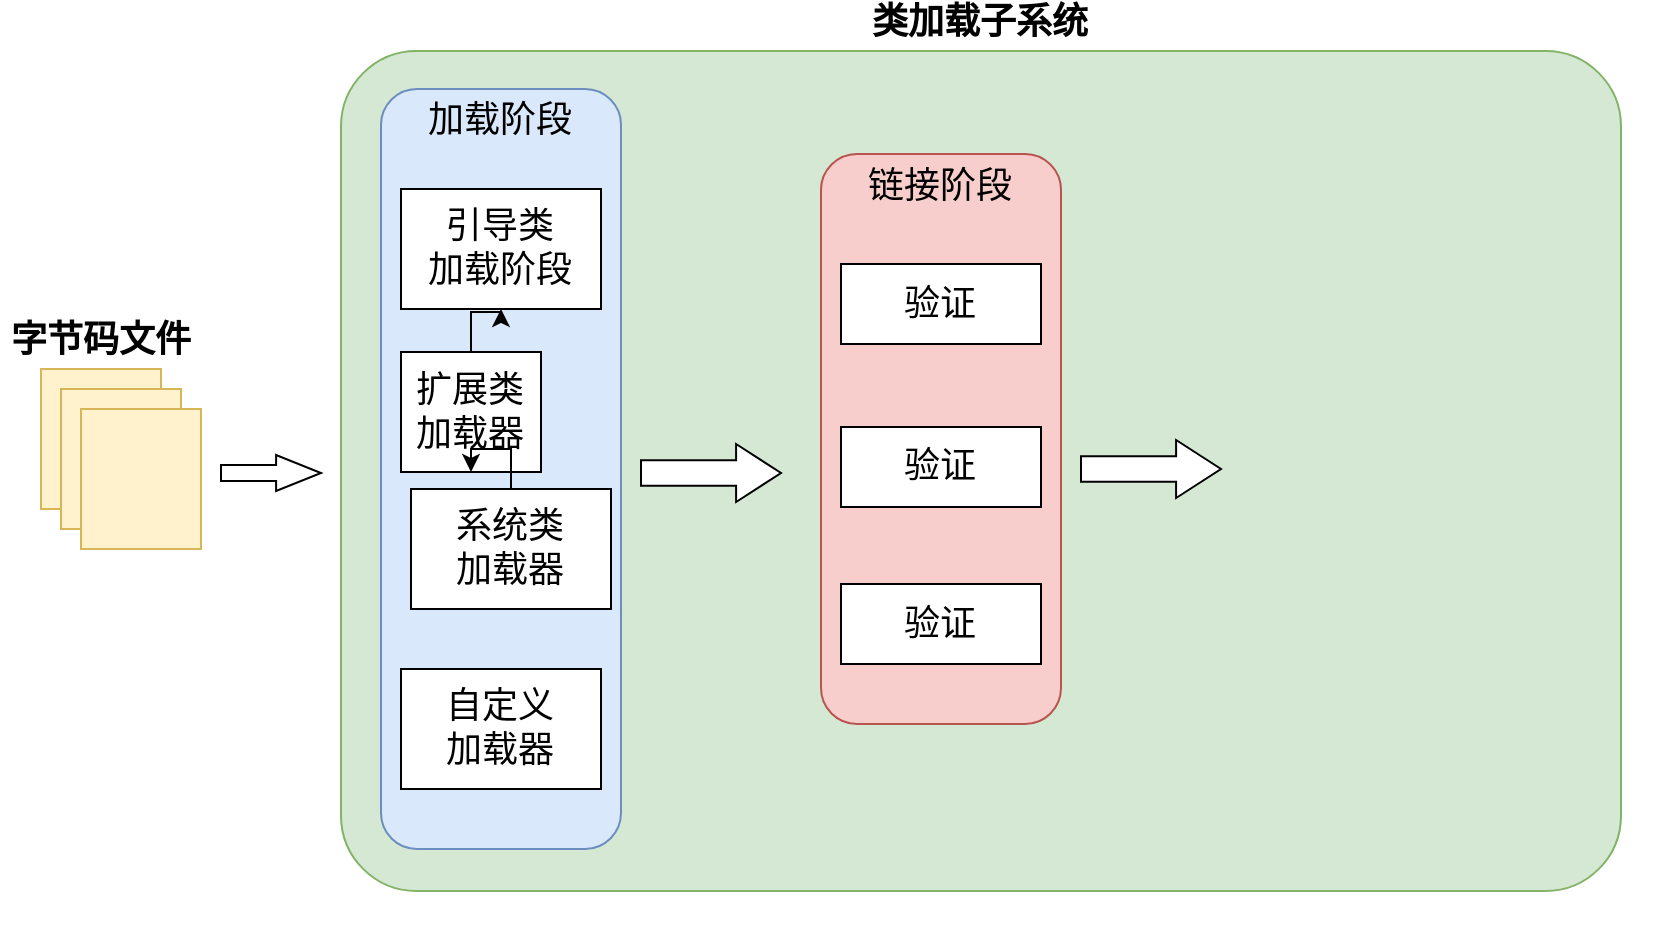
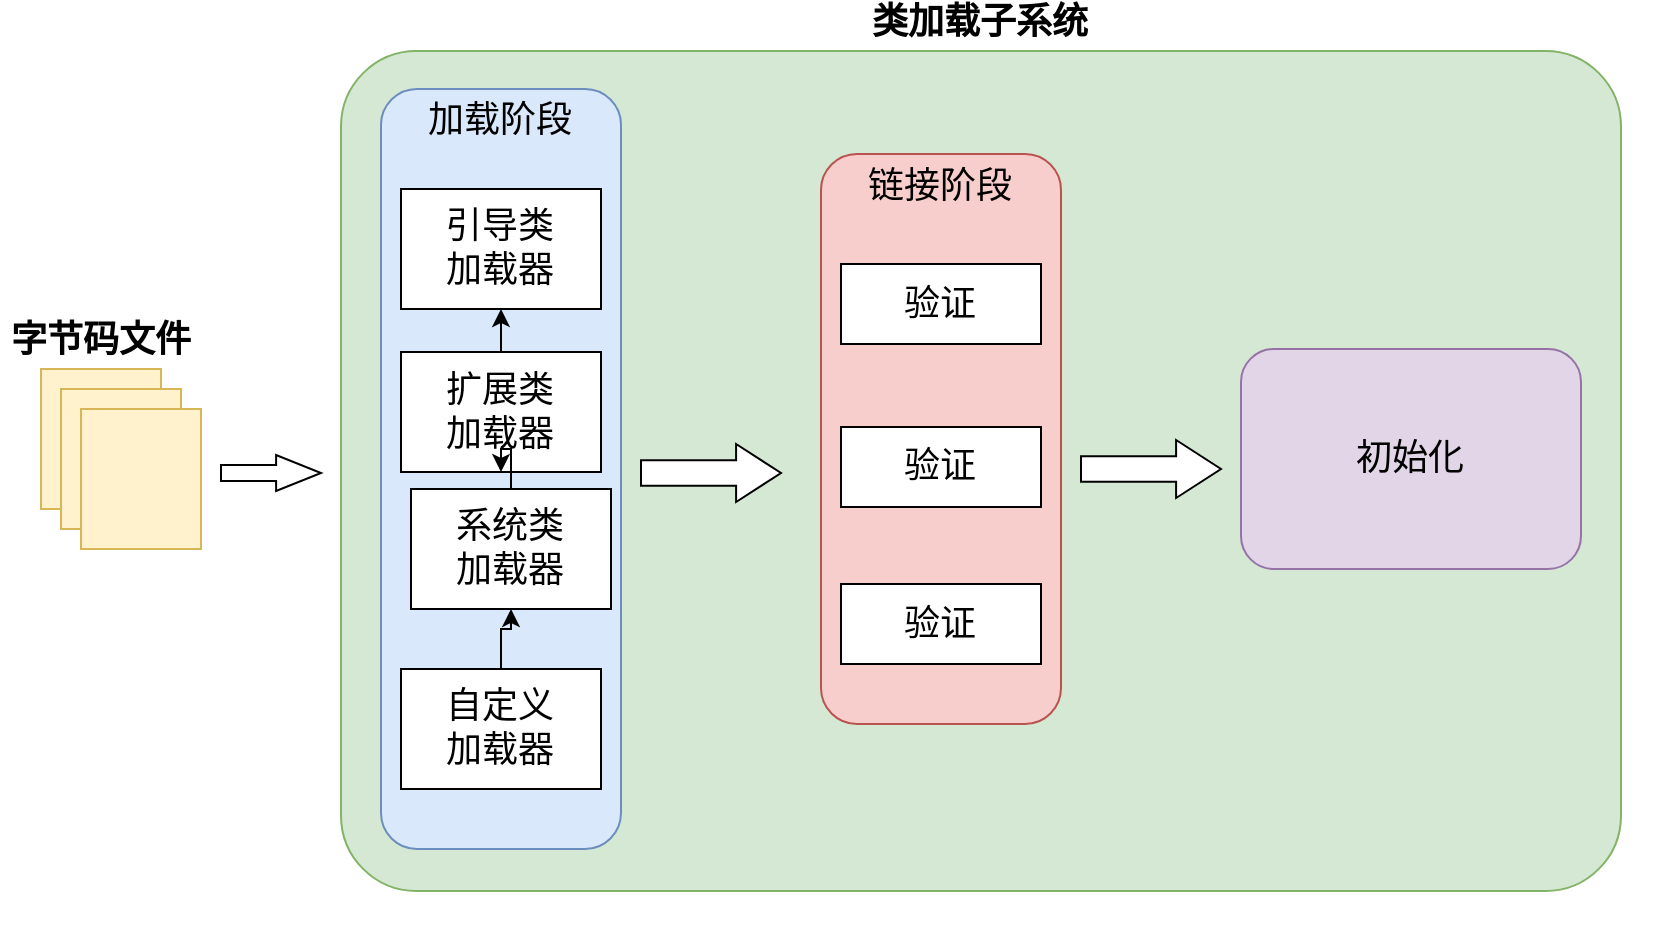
node "引导类 加载阶段": label "引导类 加载阶段" -> "引导类 加载器"
node "扩展类 加载器": size 140x120 -> 200x120
node "初始化": added
edge "自定义 加载器" -> "系统类 加载器": added
